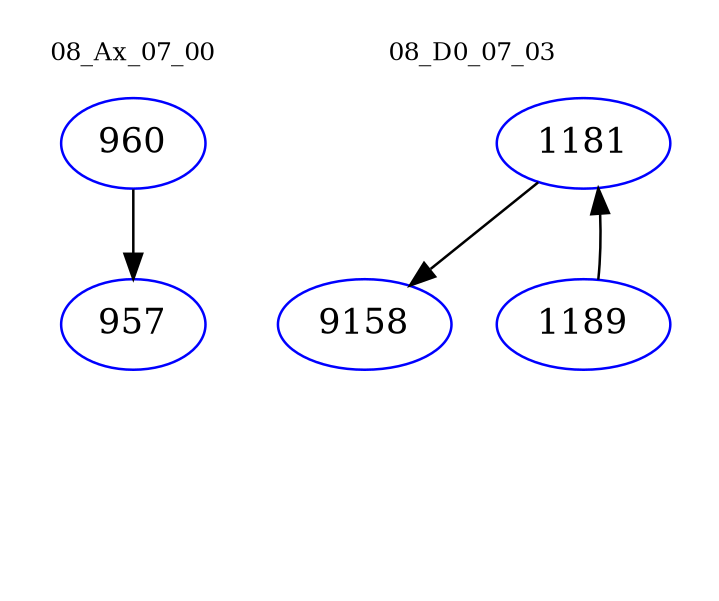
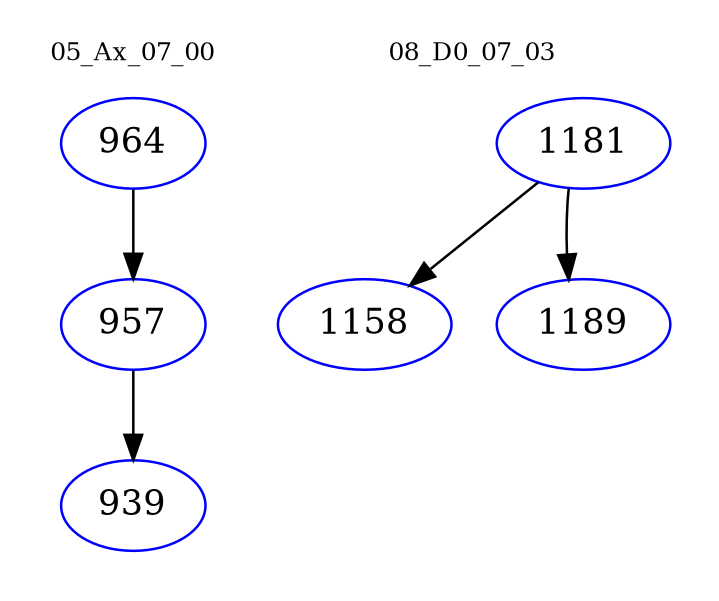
cluster "08_Ax_07_00": label "08_Ax_07_00" -> "05_Ax_07_00"
node "960": label "960" -> "964"
edge "1189" -> "1181": reversed
node "9158": label "9158" -> "1158"
node "939": added
